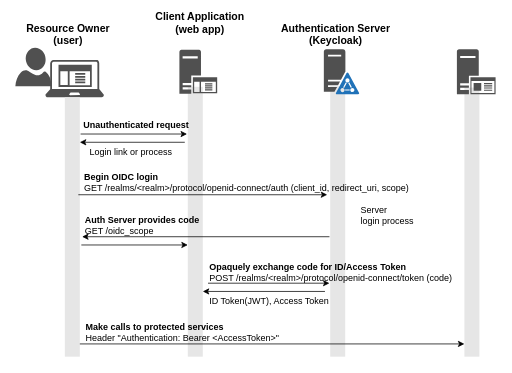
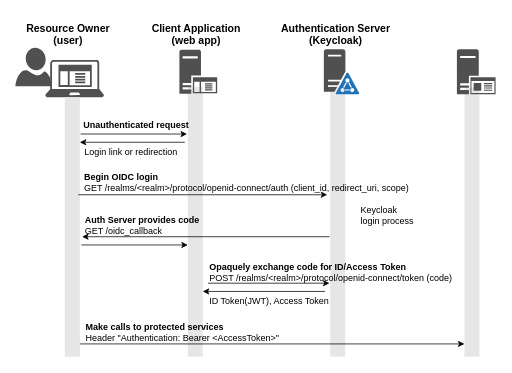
node "Client Application (web app)": moved (200, 23) -> (196, 34)
node "Login link or process": label "Login link or process" -> "Login link or redirection"
node "Server login process": label "Server login process" -> "Keycloak login process"
node "Auth Server provides code GET /oidc_scope": label "Auth Server provides code GET /oidc_scope" -> "Auth Server provides code GET /oidc_callback"
